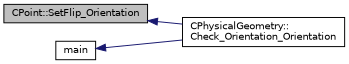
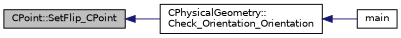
node "CPoint::SetFlip_Orientation": label "CPoint::SetFlip_Orientation" -> "CPoint::SetFlip_CPoint"
edge "CPhysicalGeometry:: Check_Orientation_Orientation" -> "main": reversed
